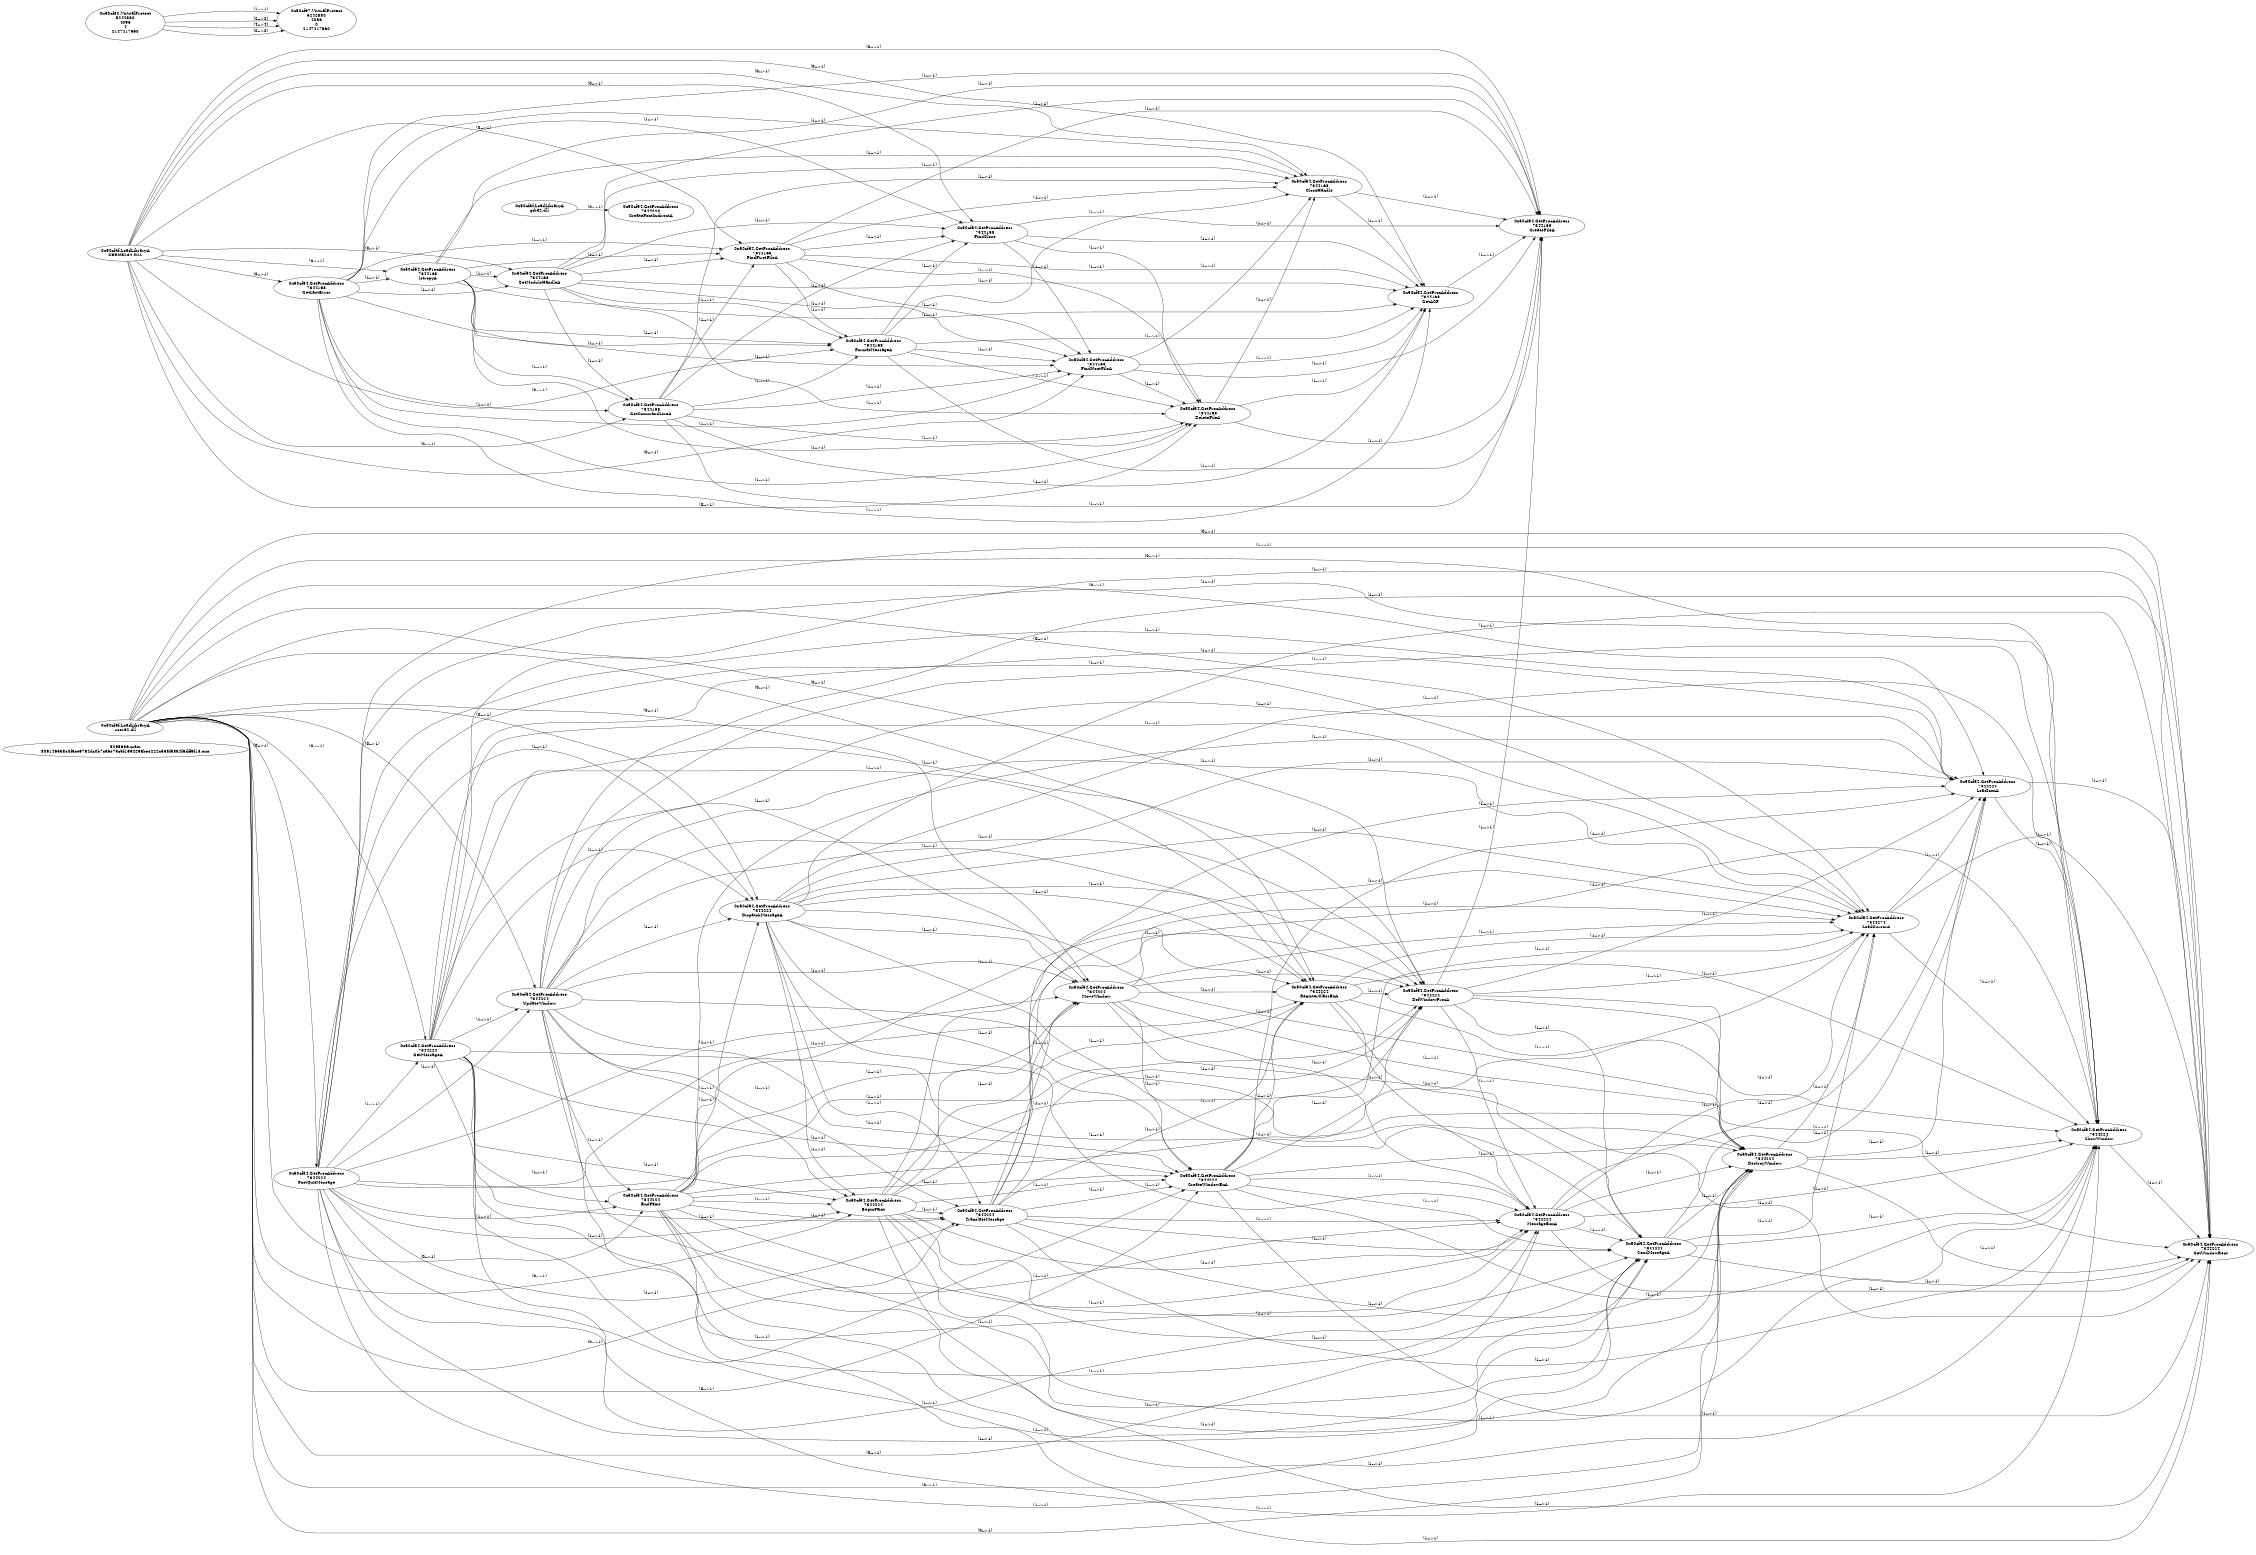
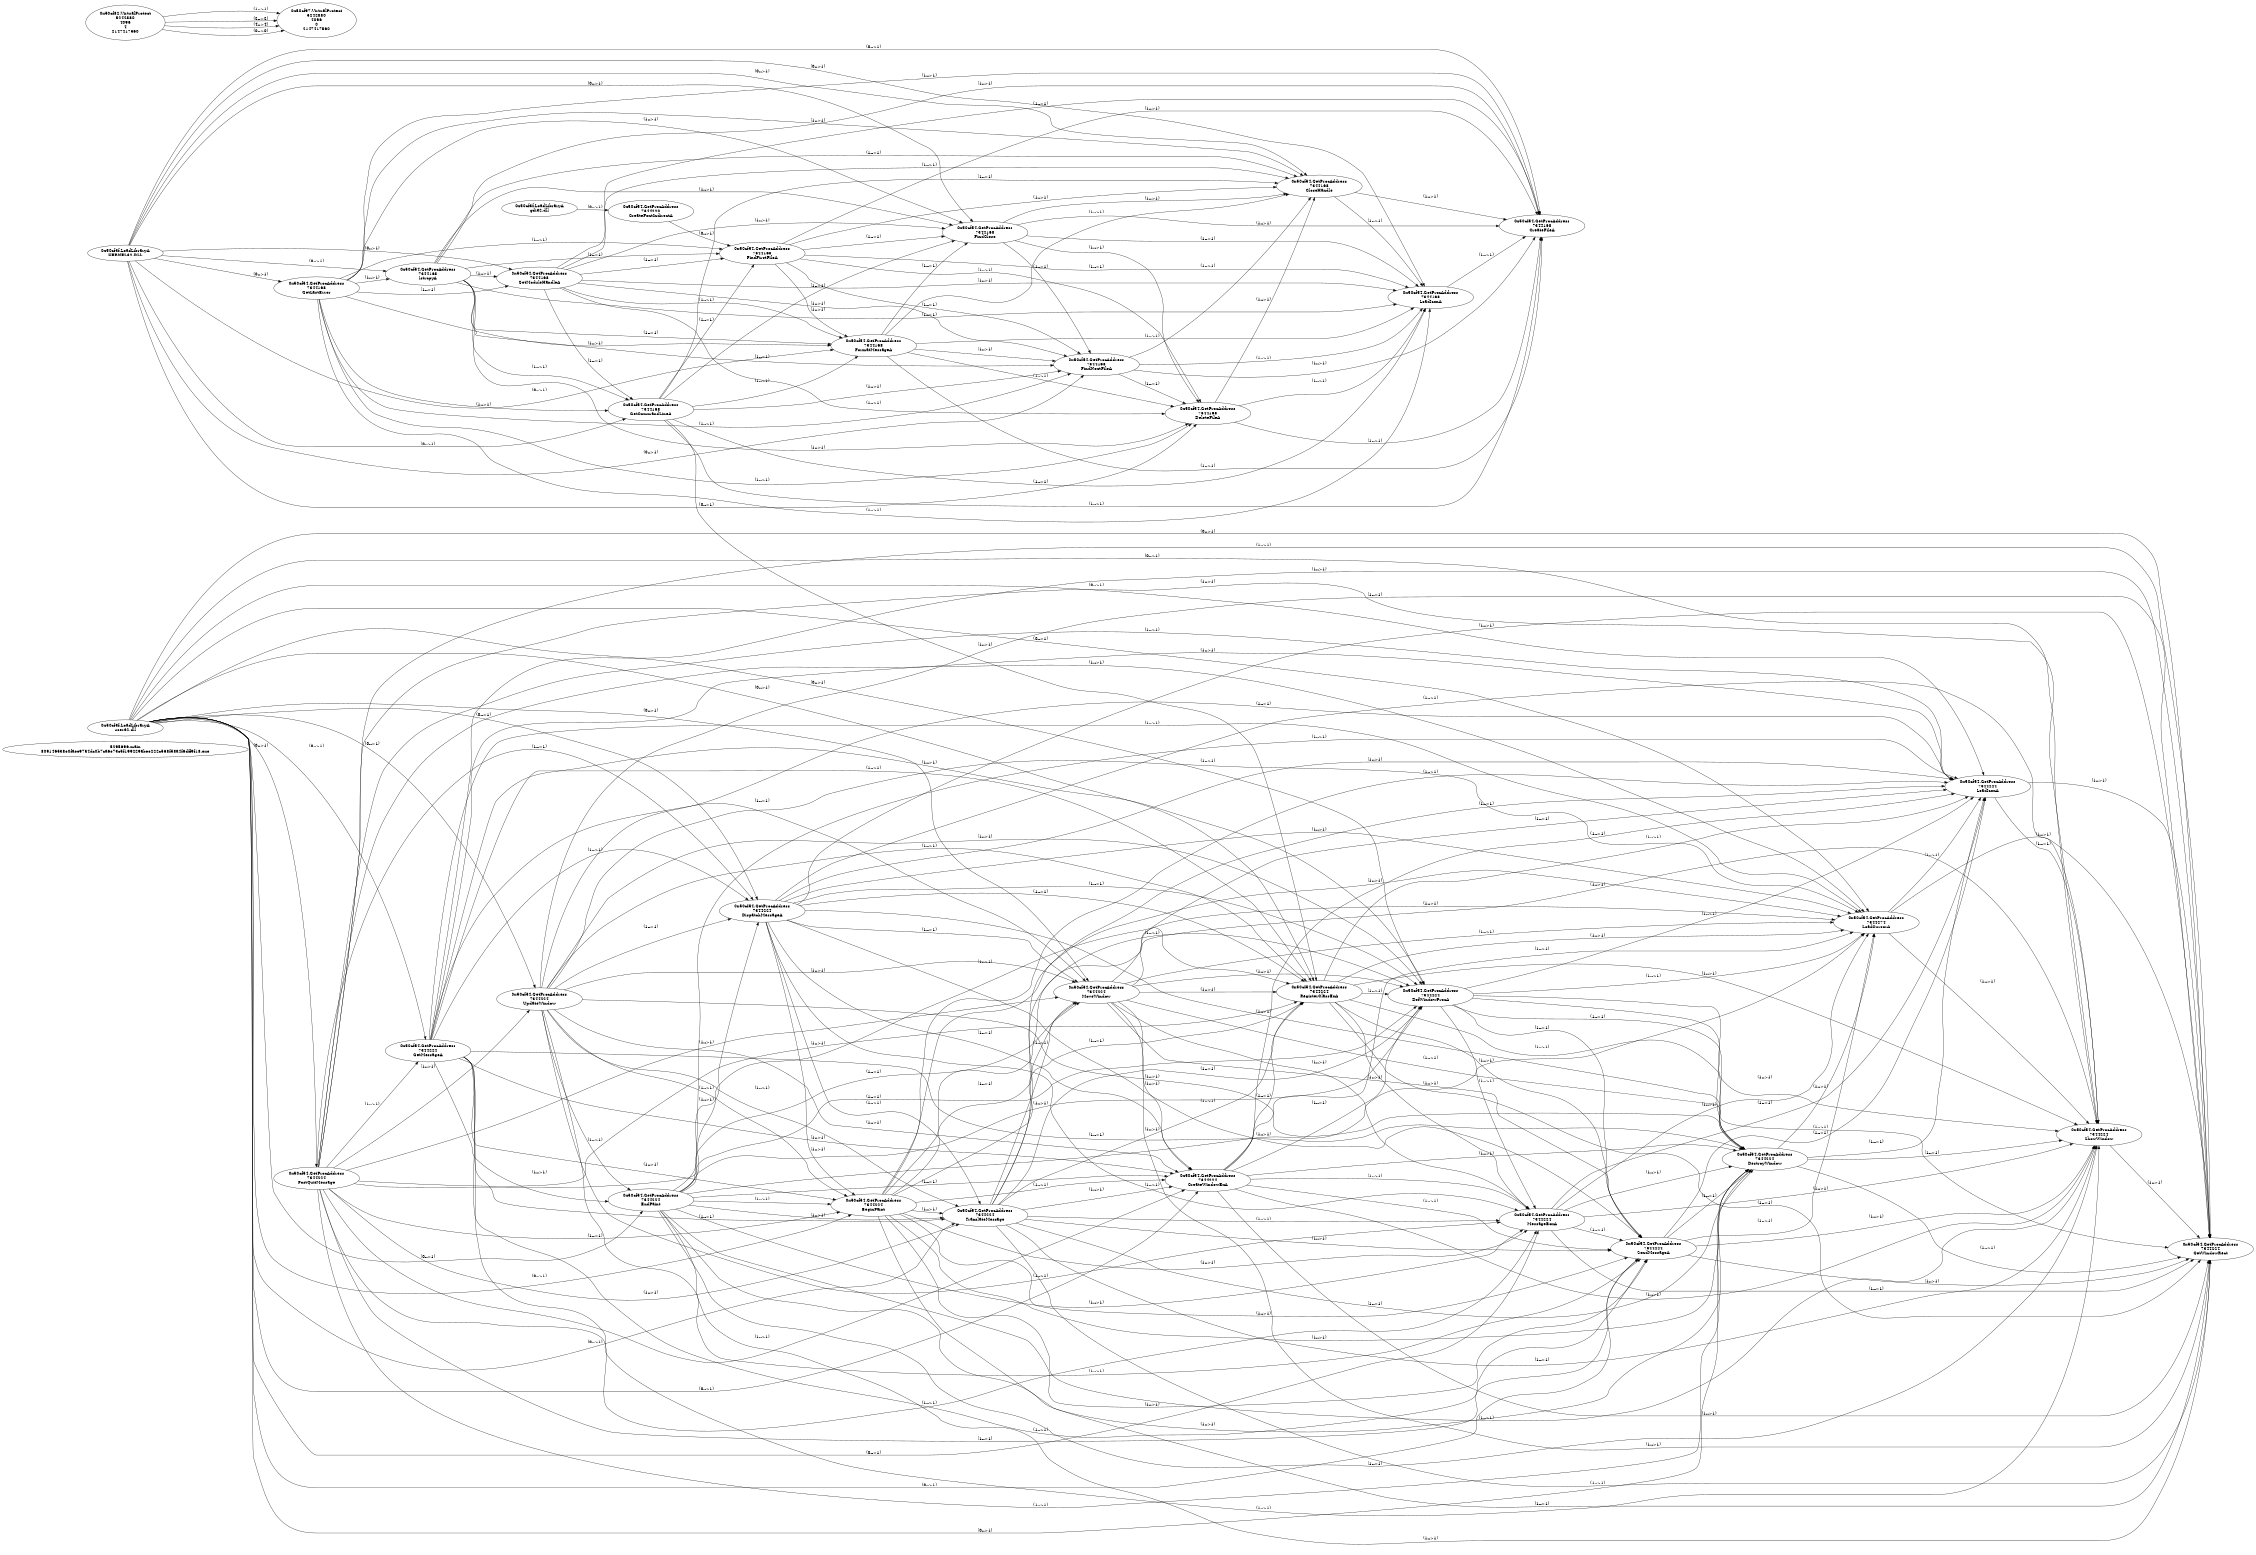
edge "0x50cf3f.LoadLibraryA KERNEL32.DLL" -> "0x50cf54.GetProcAddress 7344168 FindFirstFileA": now "0x50cf54.GetProcAddress 7344220 CreateFontIndirectA" -> "0x50cf54.GetProcAddress 7344168 FindFirstFileA"
edge "0x50cf54.GetProcAddress 7344168 lstrcpyA" -> "0x50cf54.GetProcAddress 7344168 FindClose": added, label "(1-->1)"
edge "0x50cf54.GetProcAddress 7344168 FindClose" -> "0x50cf54.GetProcAddress 7344168 CloseHandle": added, label "(1-->1)"
node "0x50cf54.GetProcAddress 7344168 GetACP": label "0x50cf54.GetProcAddress 7344168 GetACP" -> "0x50cf54.GetProcAddress 7344168 LoadIconA"
edge "0x50cf54.GetProcAddress 7344168 GetCommandLineA" -> "0x50cf54.GetProcAddress 7344168 DeleteFileA": now "0x50cf54.GetProcAddress 7344168 GetCommandLineA" -> "0x50cf54.GetProcAddress 7344224 RegisterClassExA"
edge "0x50cf54.GetProcAddress 7344224 DefWindowProcA" -> "0x50cf54.GetProcAddress 7344168 CreateFileA": now "0x50cf54.GetProcAddress 7344224 DefWindowProcA" -> "0x50cf54.GetProcAddress 7344224 DestroyWindow"
edge "0x50cf54.GetProcAddress 7344224 UpdateWindow" -> "0x50cf54.GetProcAddress 7344224 ShowWindow": removed, label "(1-->1)"
edge "0x50cf54.GetProcAddress 7344224 BeginPaint" -> "0x50cf54.GetProcAddress 7344224 LoadIconA": added, label "(1-->1)"
edge "0x50cf54.GetProcAddress 7344224 MoveWindow" -> "0x50cf54.GetProcAddress 7344224 LoadIconA": added, label "(1-->1)"
edge "0x50cf54.GetProcAddress 7344224 RegisterClassExA" -> "0x50cf54.GetProcAddress 7344224 LoadIconA": added, label "(1-->1)"
edge "0x50cf54.GetProcAddress 7344224 GetMessageA" -> "0x50cf54.GetProcAddress 7344224 UpdateWindow": removed, label "(1-->1)"
edge "0x50cf54.GetProcAddress 7344224 RegisterClassExA" -> "0x50cf54.GetProcAddress 7344224 SendMessageA": added, label "(1-->1)"
edge "0x50cf54.GetProcAddress 7344224 PostQuitMessage" -> "0x50cf54.GetProcAddress 7344224 EndPaint": removed, label "(1-->1)"
edge "0x50cf54.GetProcAddress 7344224 GetMessageA" -> "0x50cf54.GetProcAddress 7344224 MessageBoxA": removed, label "(1-->1)"
edge "0x50cf54.GetProcAddress 7344224 MoveWindow" -> "0x50cf54.GetProcAddress 7344224 GetWindowRect": added, label "(1-->1)"
edge "0x50cf54.GetProcAddress 7344224 TranslateMessage" -> "0x50cf54.GetProcAddress 7344224 GetWindowRect": added, label "(1-->1)"
